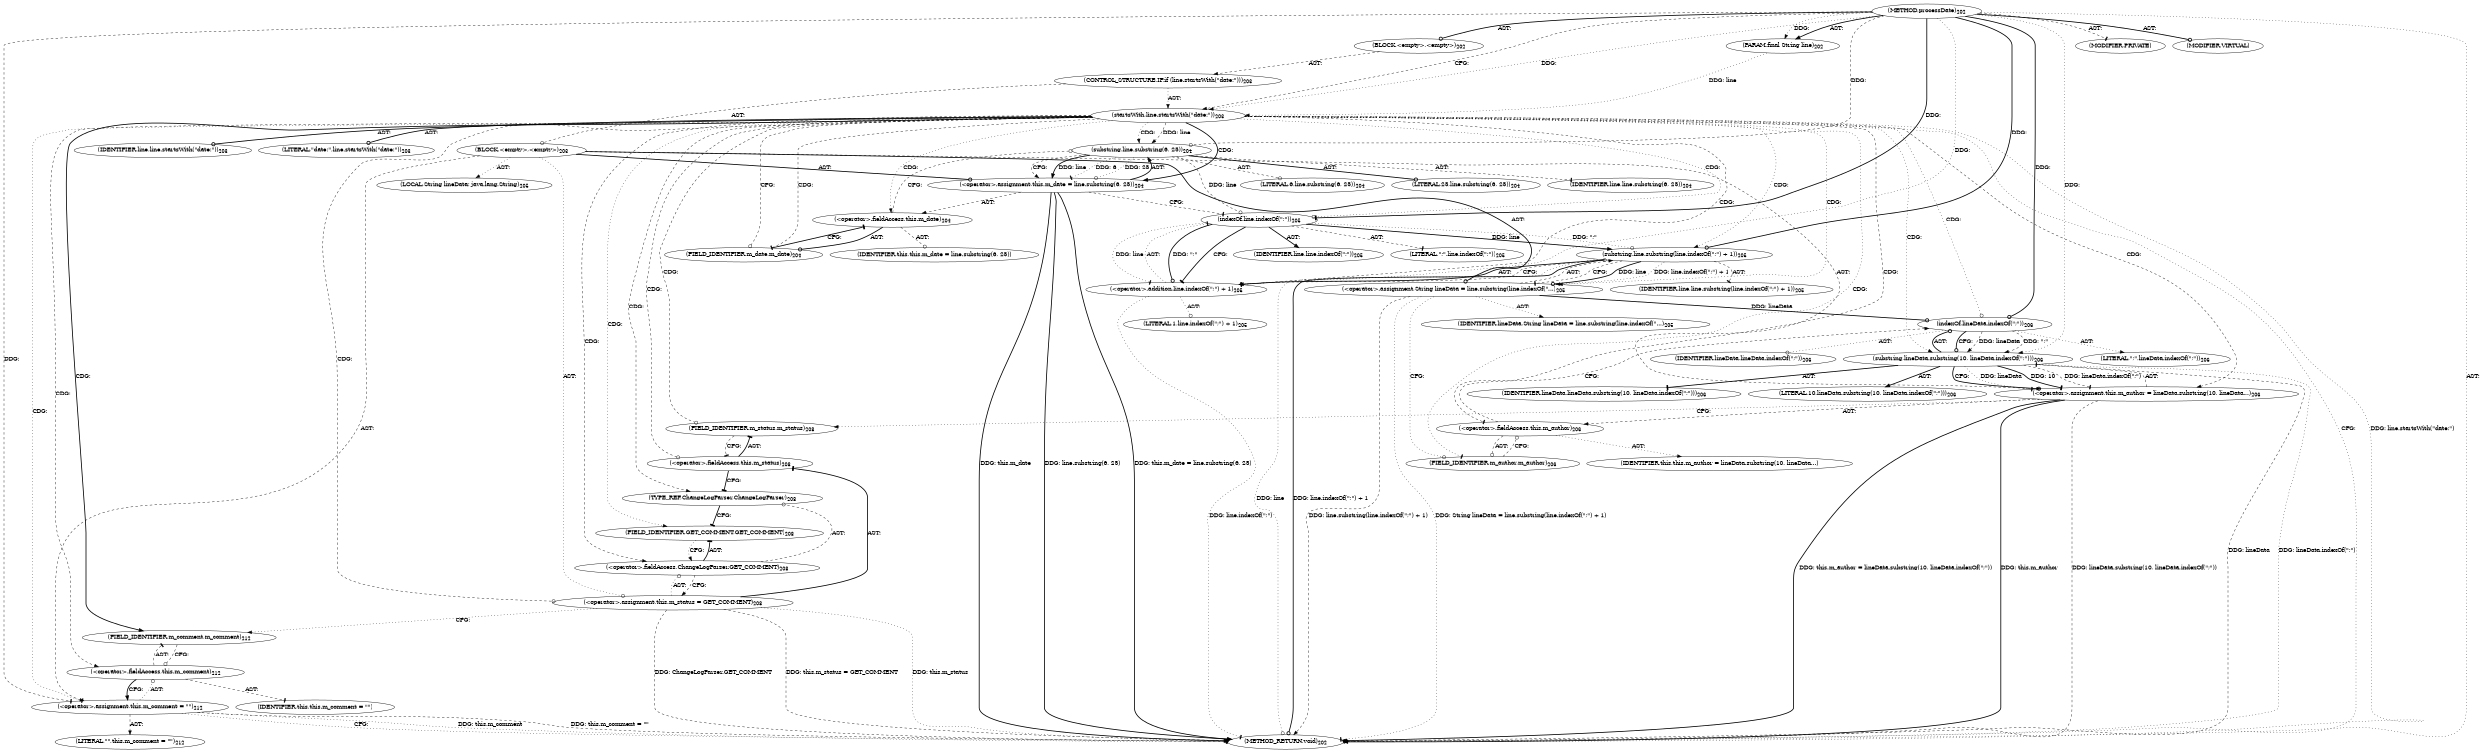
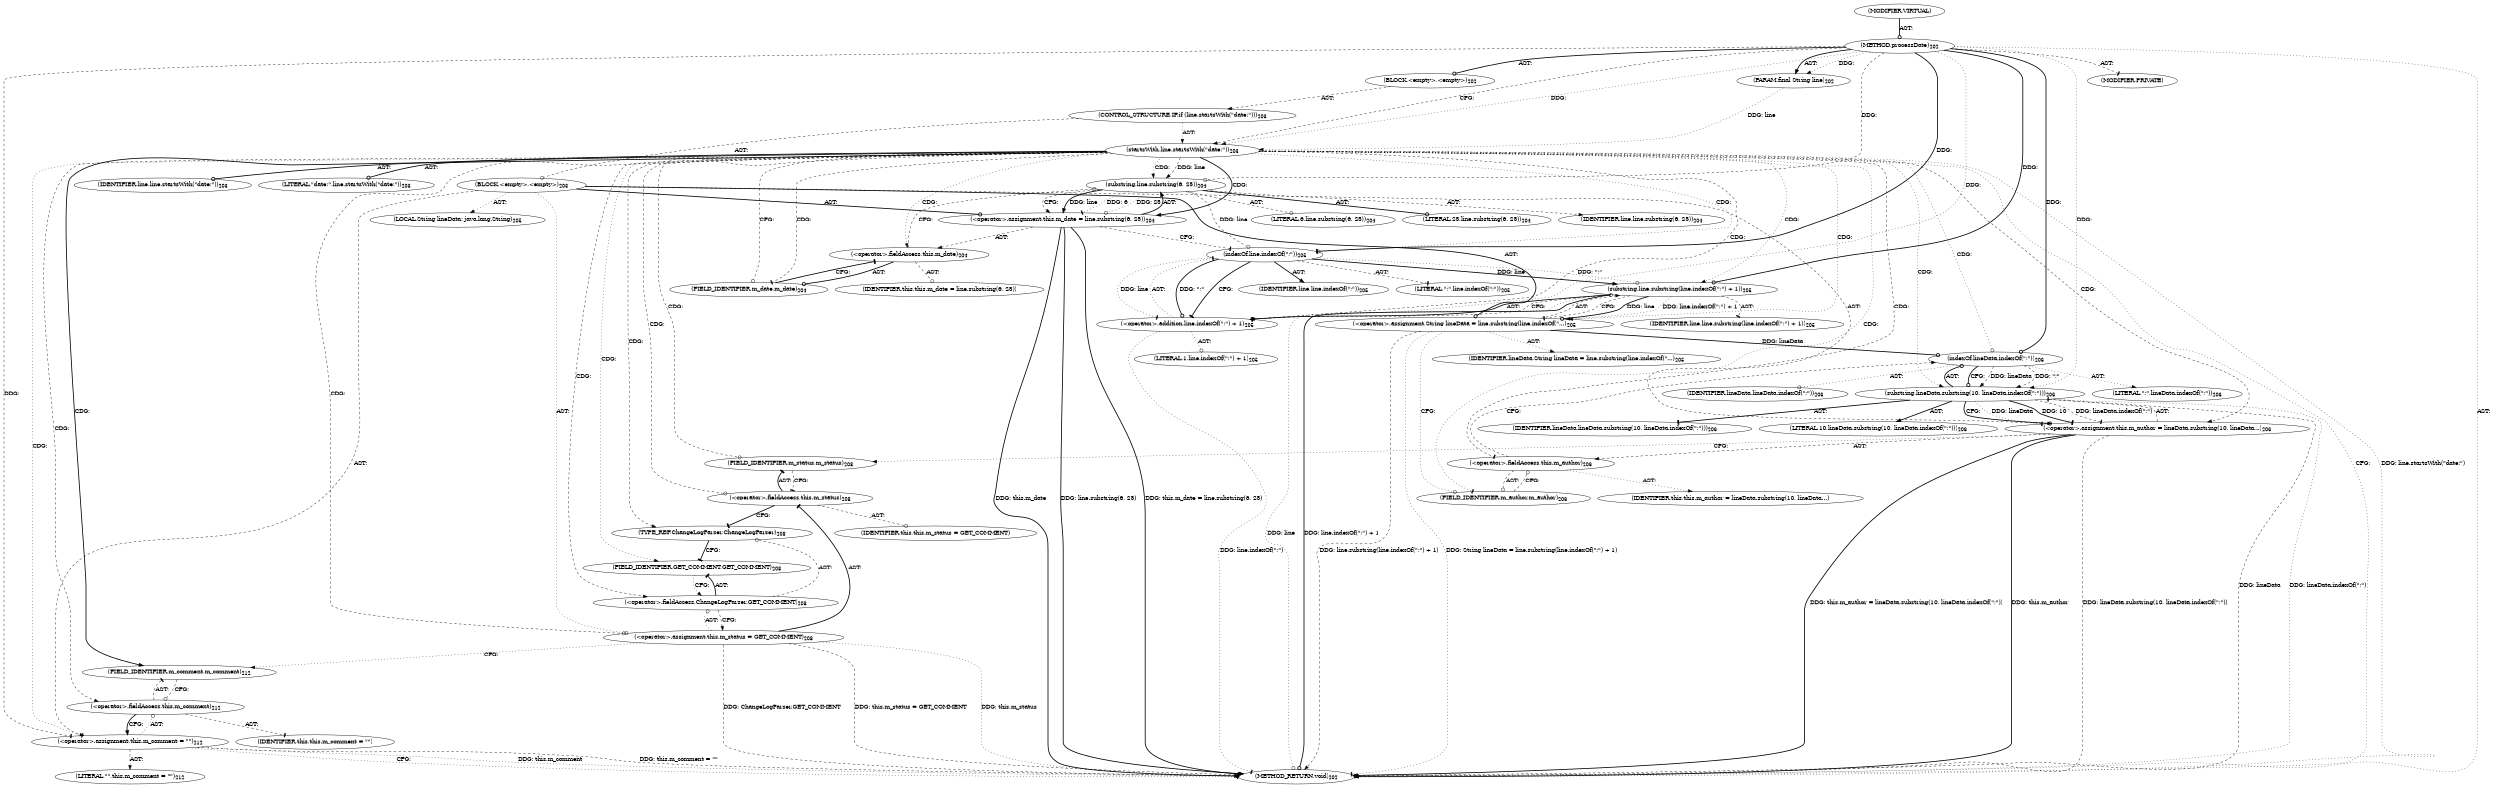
edge "(METHOD,processDate)" -> "(MODIFIER,VIRTUAL)": reversed
edge "(substring,line.substring(6, 25))" -> "(IDENTIFIER,line,line.substring(6, 25))": arrowhead tee -> normal
node "(IDENTIFIER,this,this.m_status = GET_COMMENT)": added
